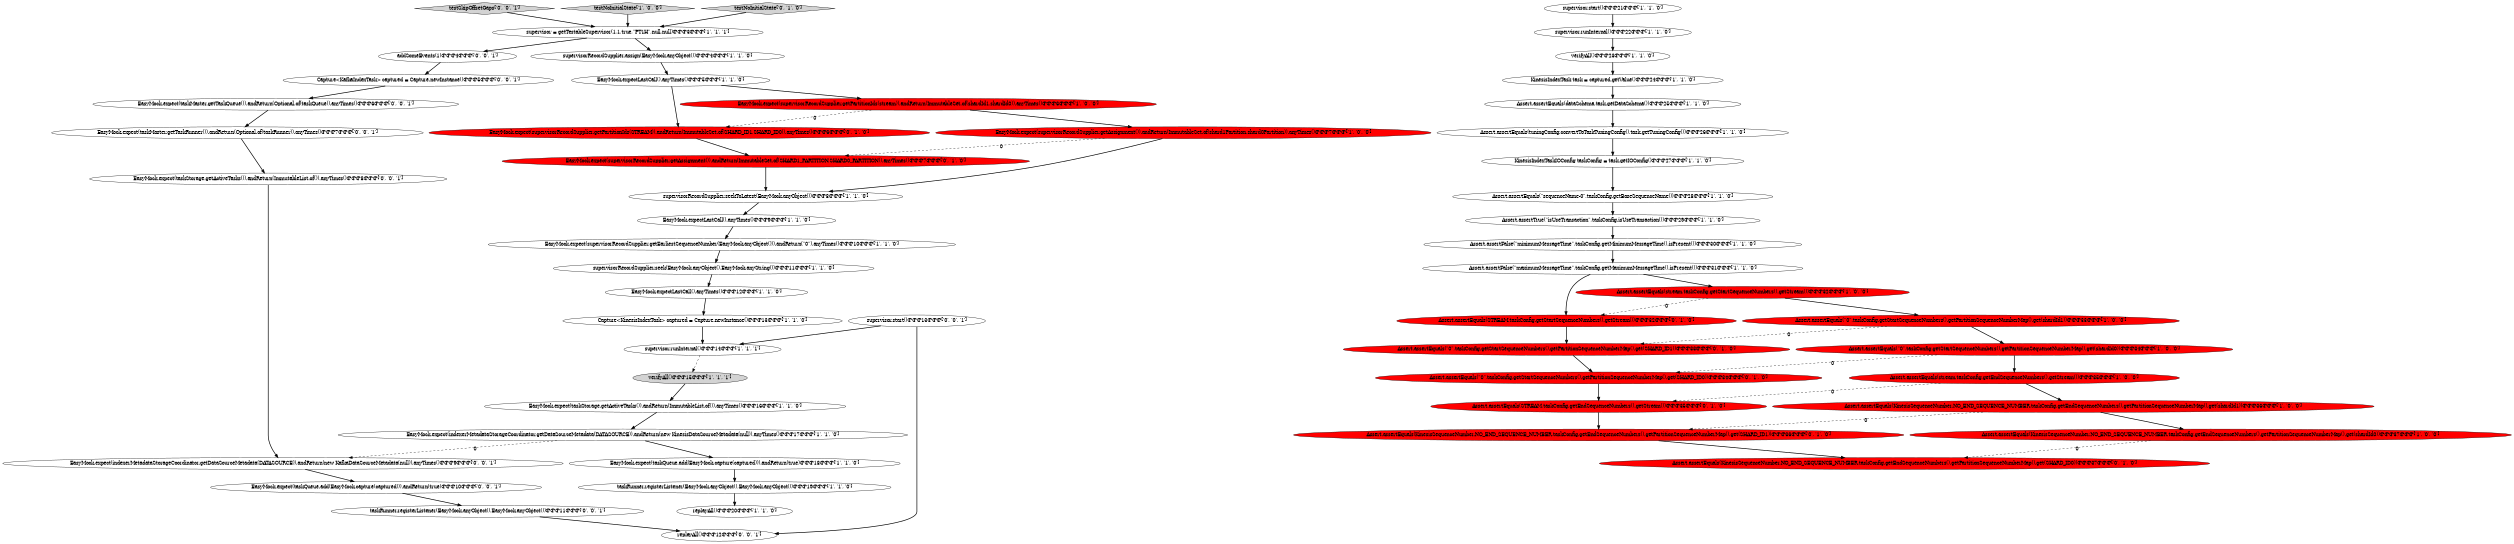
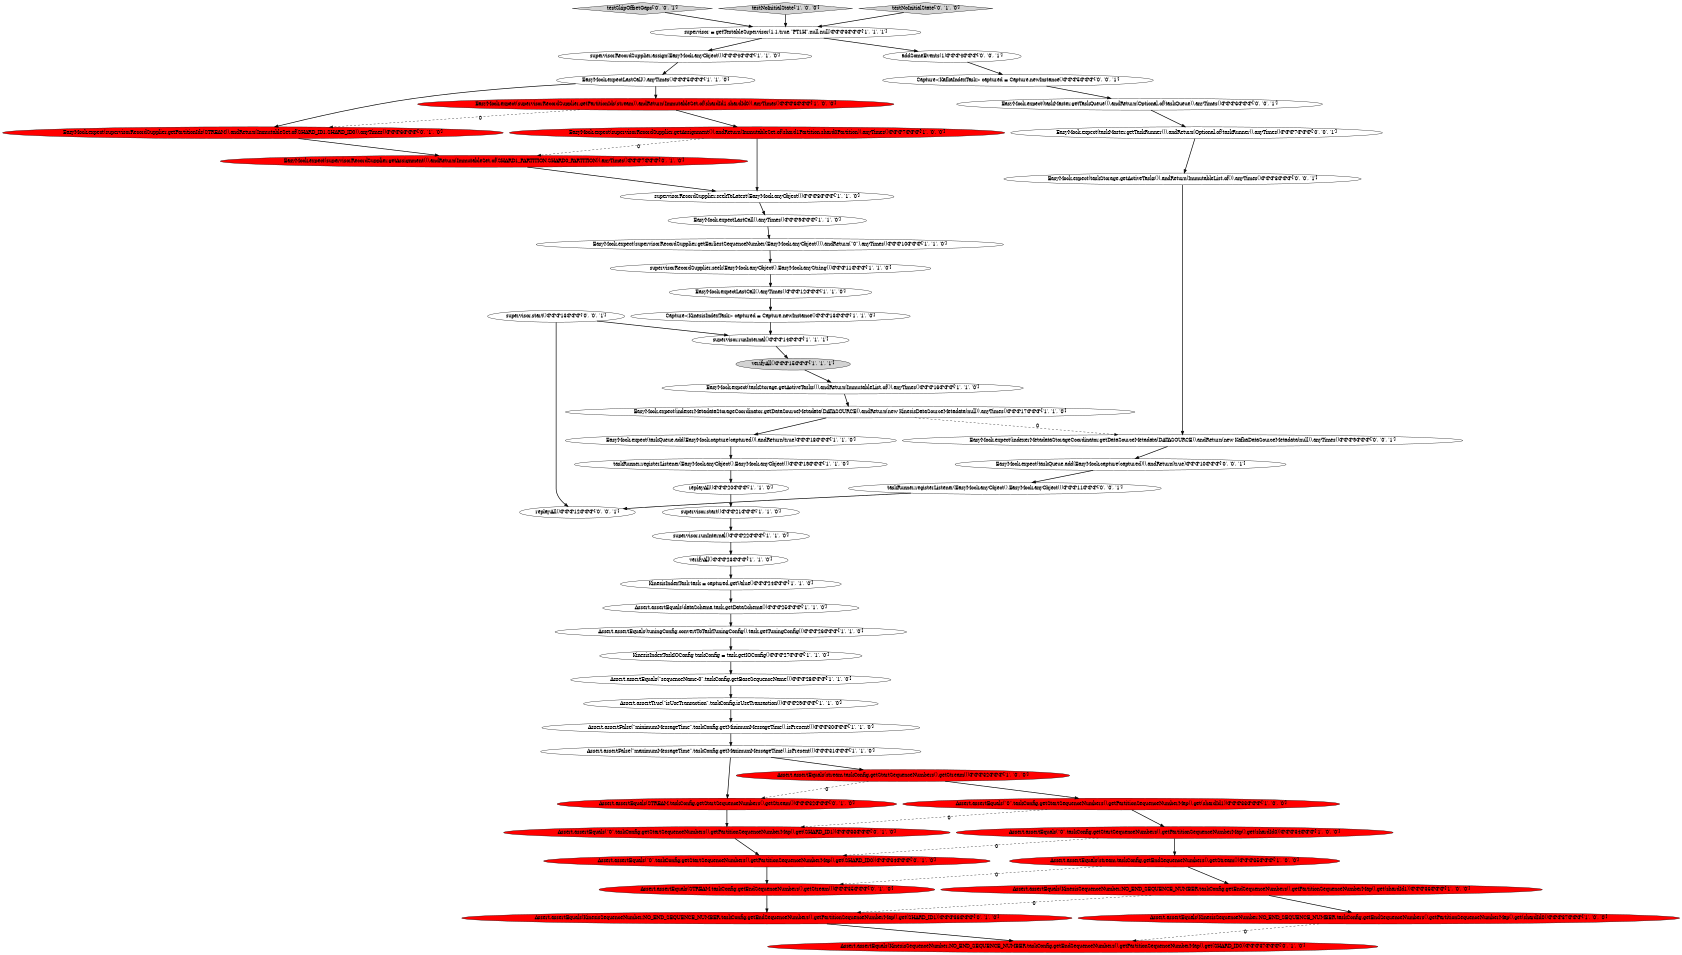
edge "supervisor.runInternal()@@@14@@@['1', '1', '1']" -> "verifyAll()@@@15@@@['1', '1', '1']": style dashed -> bold
edge "replayAll()@@@20@@@['1', '1', '0']" -> "supervisor.start()@@@21@@@['1', '1', '0']": added
